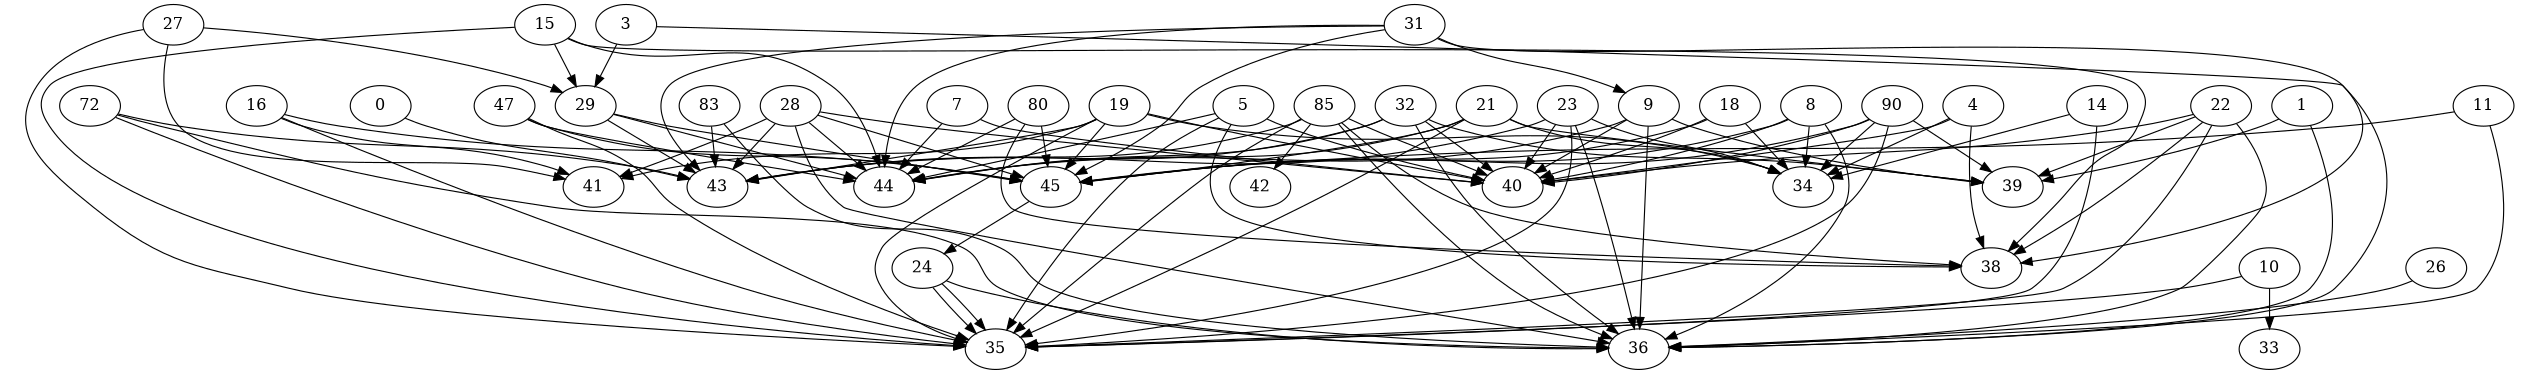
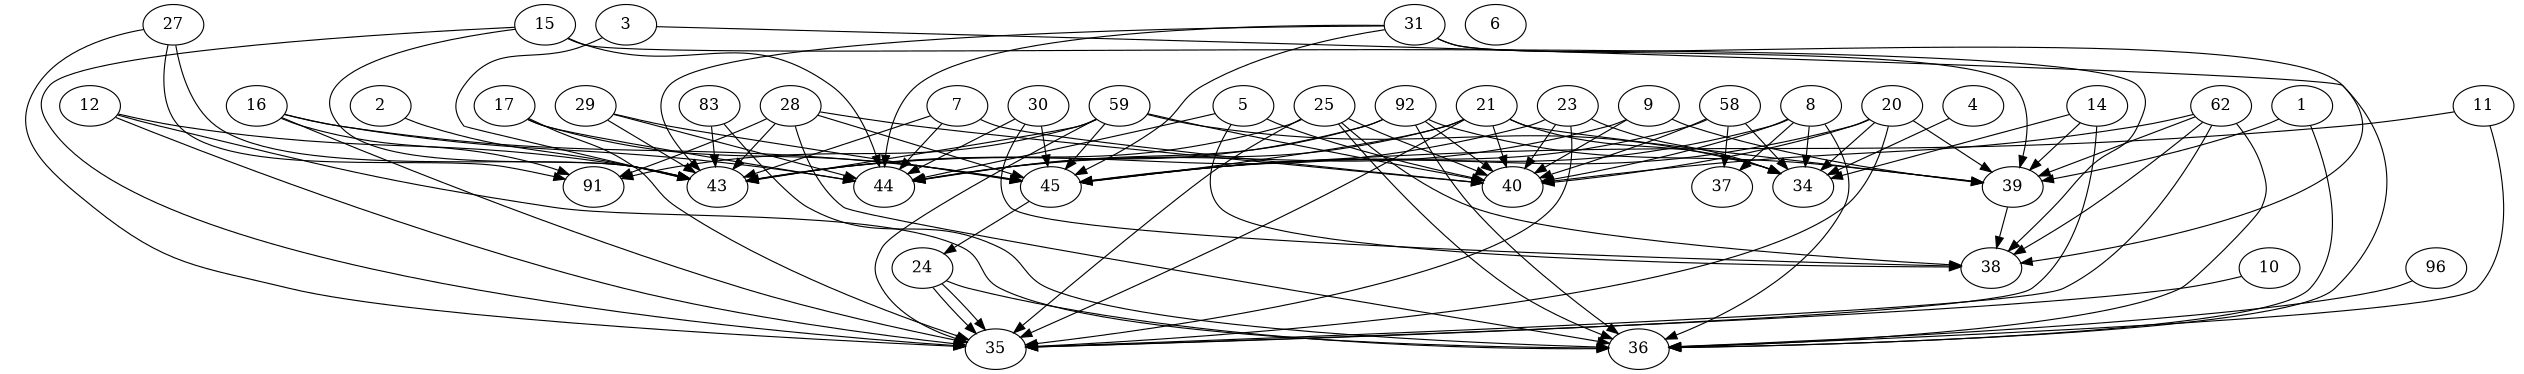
node "6": added
edge "27" -> "29": now "27" -> "43"
edge "15" -> "29": now "15" -> "43"
edge "3" -> "29": now "3" -> "43"
edge "31" -> "9": now "31" -> "39"
node "72": label "72" -> "12"
node "0": label "0" -> "2"
node "47": label "47" -> "17"
node "80": label "80" -> "30"
node "19": label "19" -> "59"
node "85": label "85" -> "25"
node "32": label "32" -> "92"
node "18": label "18" -> "58"
node "90": label "90" -> "20"
node "22": label "22" -> "62"
edge "28" -> "44": now "16" -> "44"
edge "7" -> "43": added
edge "14" -> "39": added
edge "4" -> "40": now "21" -> "40"
edge "4" -> "38": now "39" -> "38"
node "41": label "41" -> "91"
node "42": removed
node "37": added
edge "5" -> "35": removed
edge "23" -> "36": removed
edge "9" -> "36": removed
node "26": label "26" -> "96"
node "33": removed
